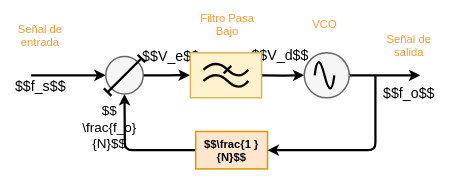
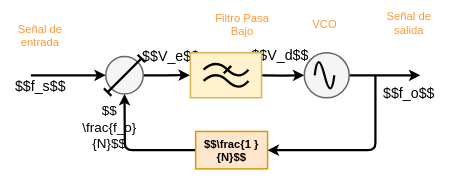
node "Filtro Pasa Bajo": moved (227, 24) -> (242, 24)
node "Señal de salida": moved (409, 45) -> (409, 23)
